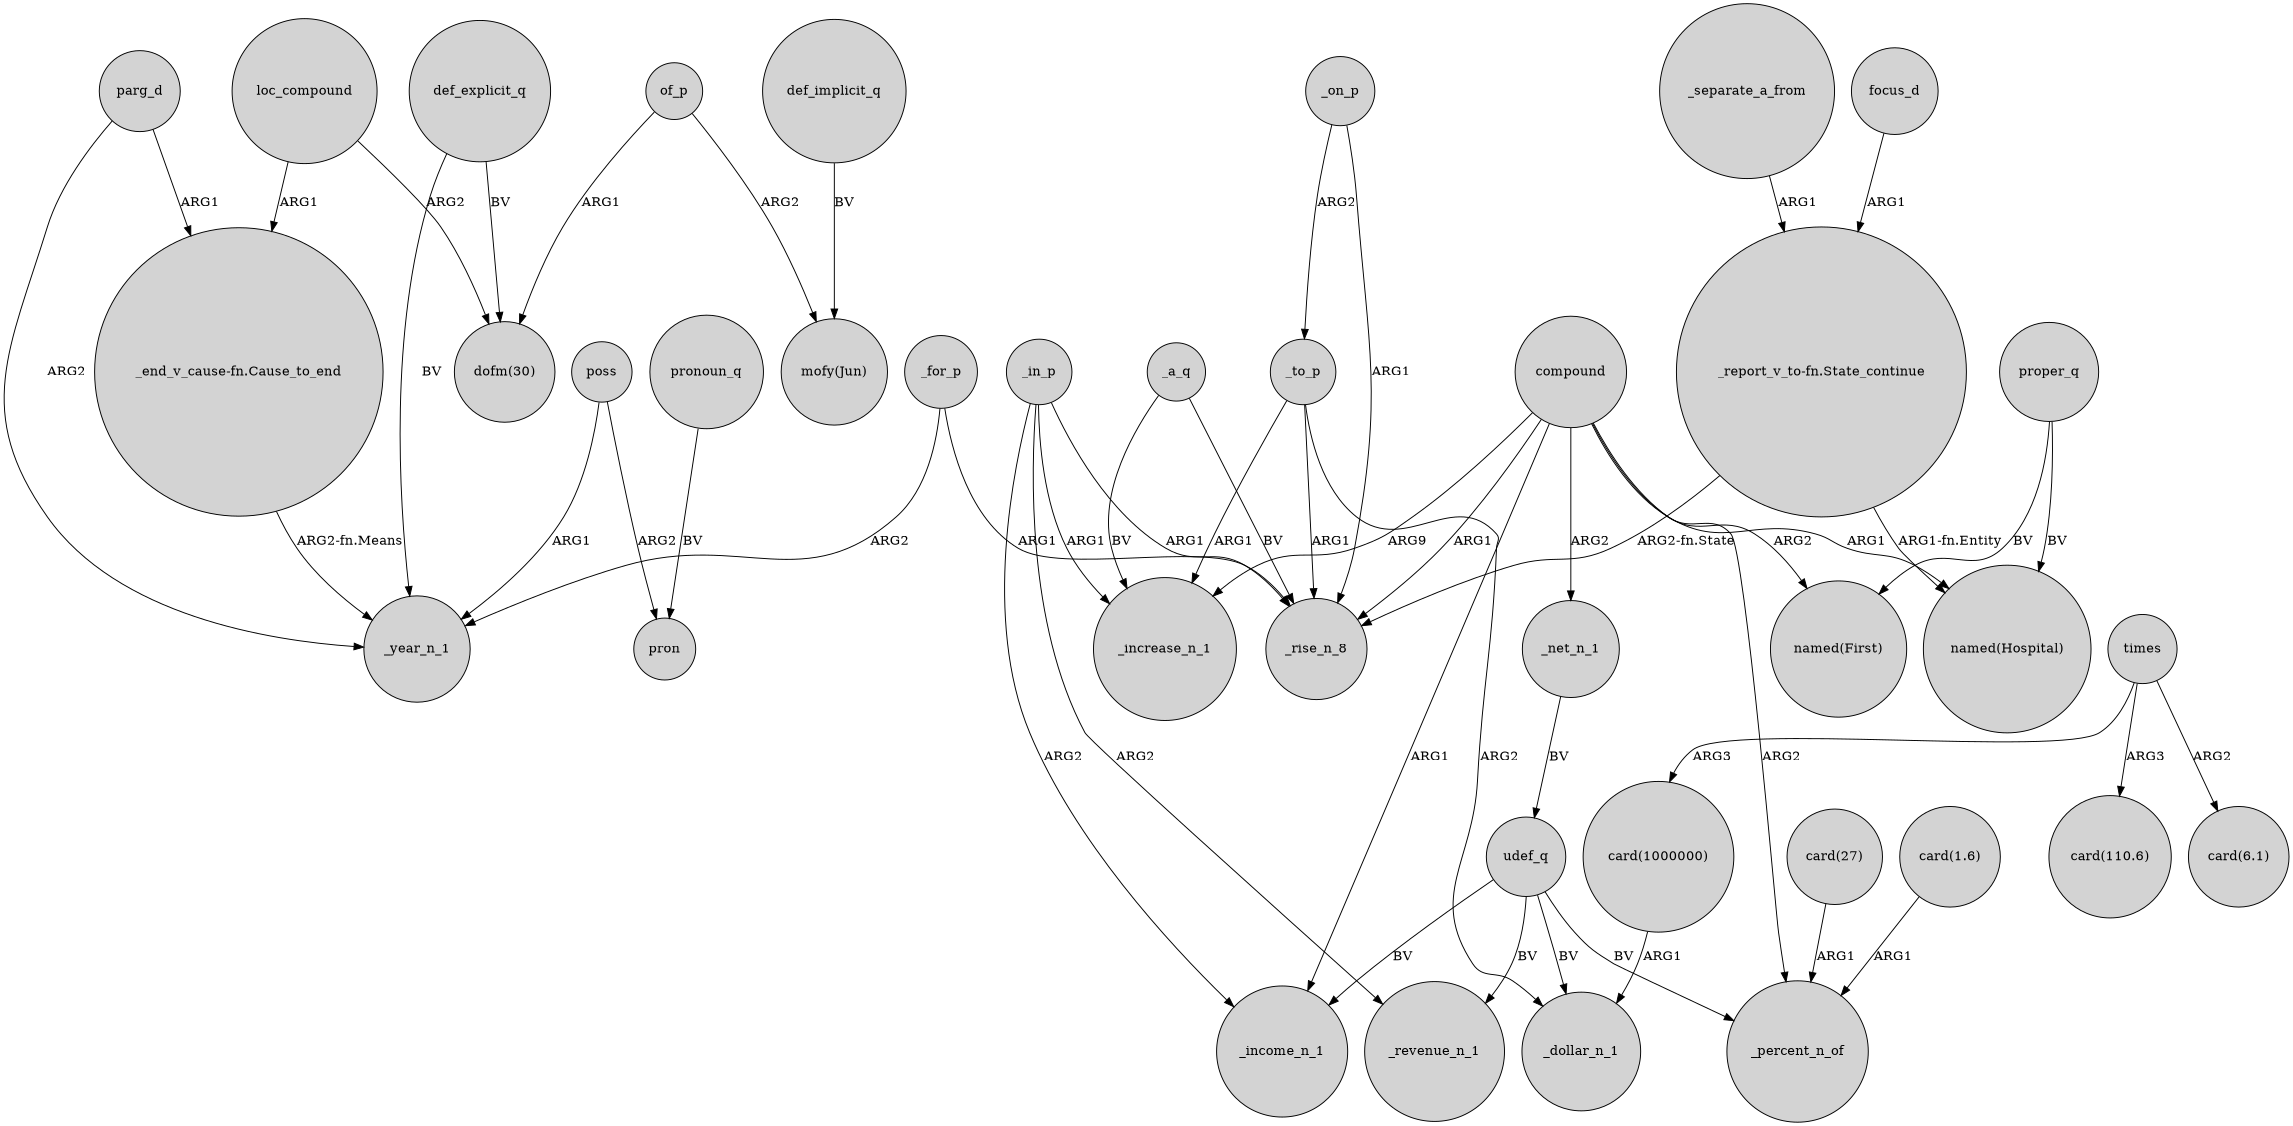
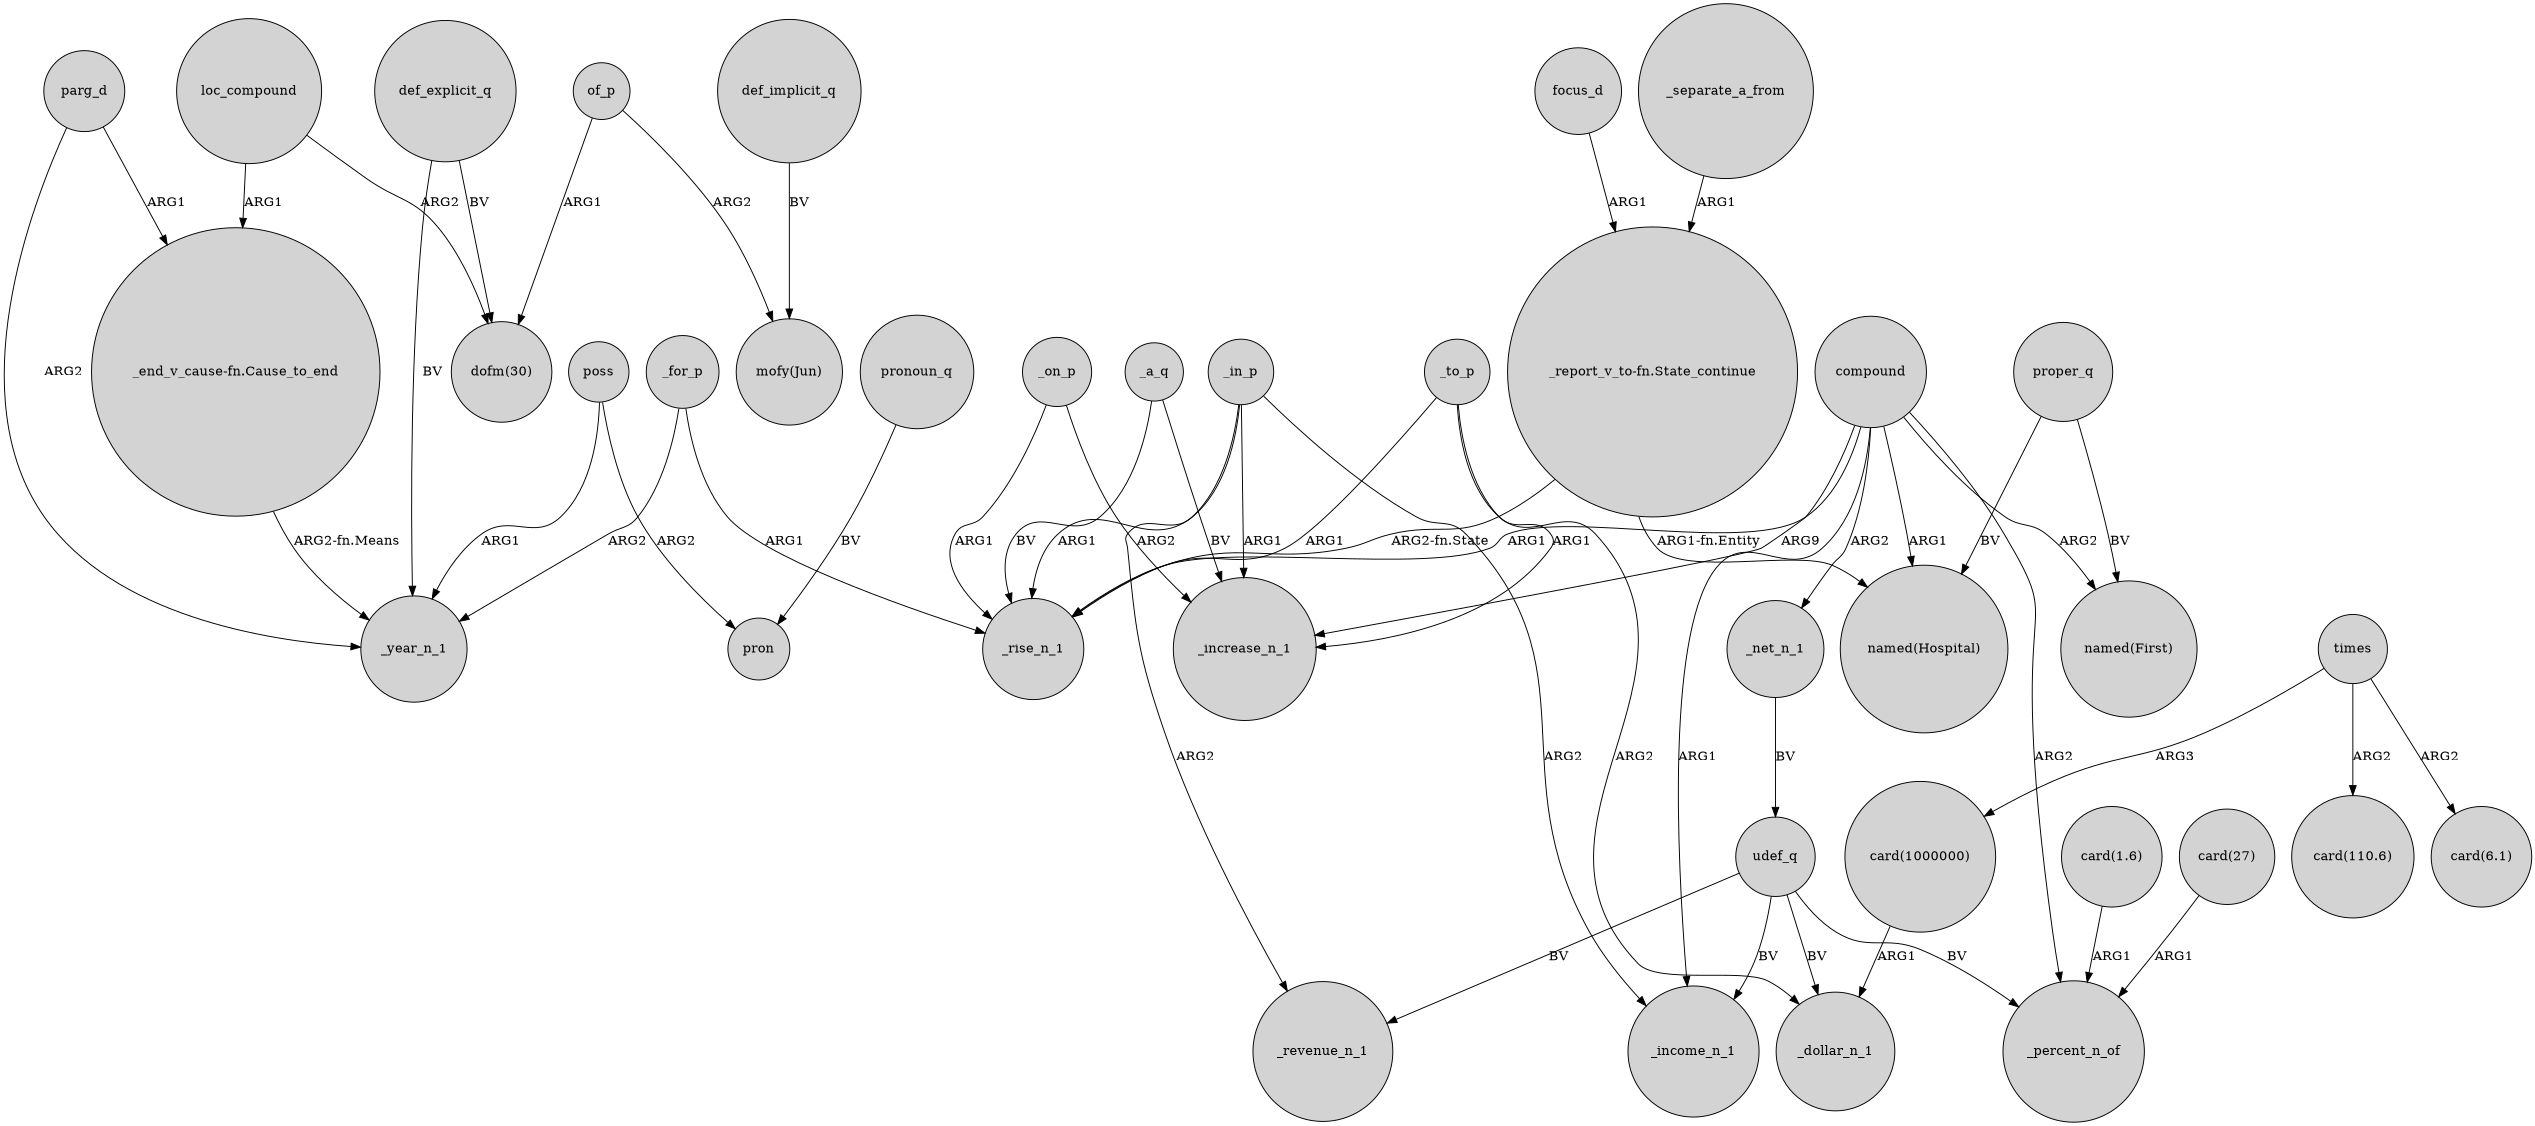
edge "_on_p" -> "_to_p": now "_on_p" -> "_increase_n_1"
node "_rise_n_8": label "_rise_n_8" -> "_rise_n_1"
edge "times" -> "card(110.6)": label "ARG3" -> "ARG2"
